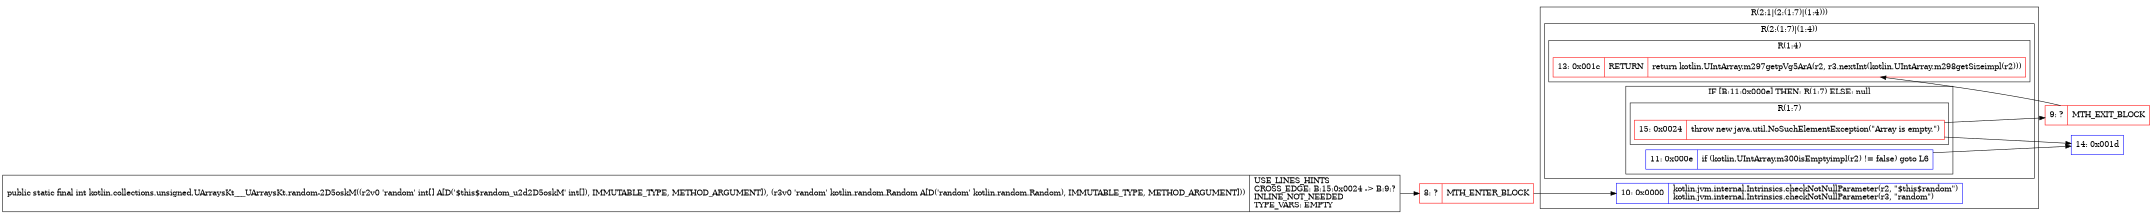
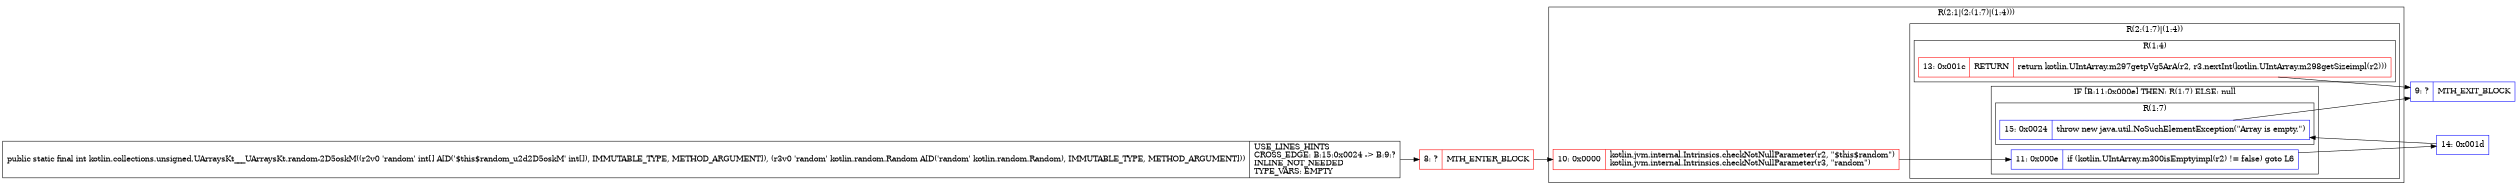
edge "9: ?" -> "13: 0x001c": reversed
node "9: ?": color red -> blue
node "15: 0x0024": color red -> blue
edge "15: 0x0024" -> "14: 0x001d": reversed
edge "10: 0x0000" -> "11: 0x000e": added
node "10: 0x0000": color blue -> red
